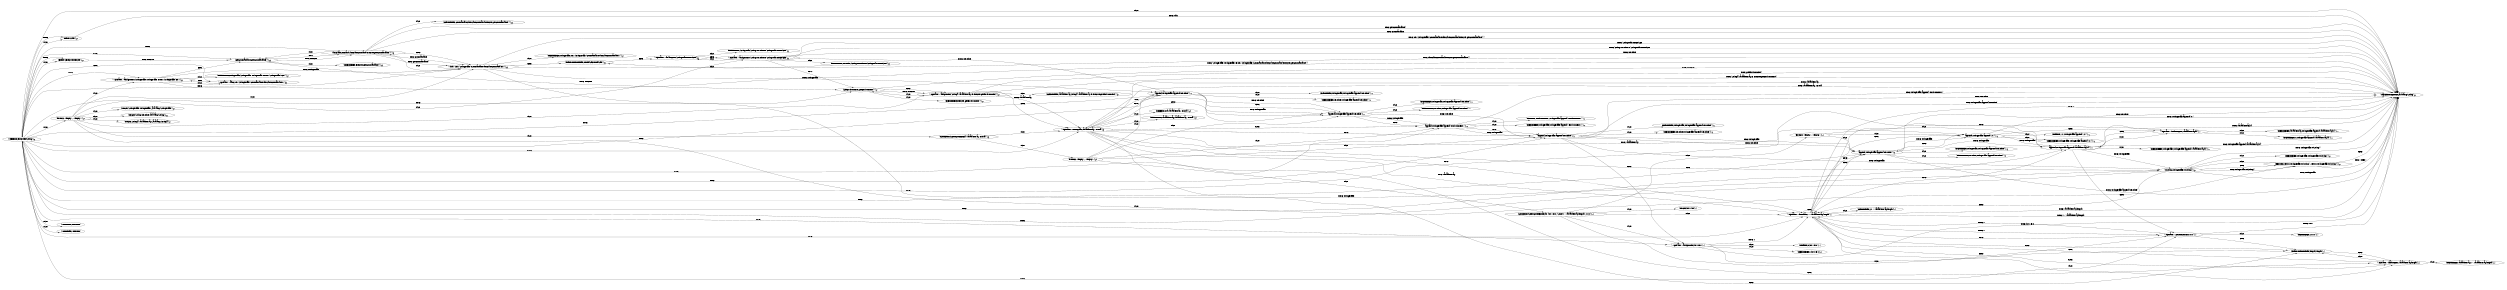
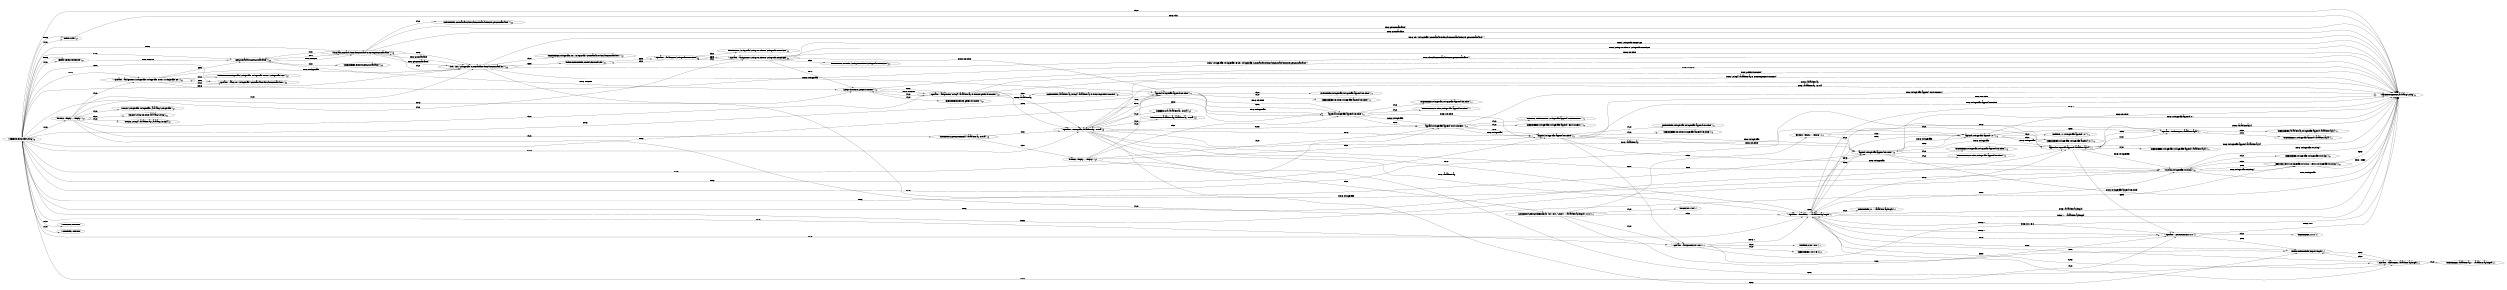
edge "(IDENTIFIER,newLine,String newLine = StringUtils.LINE_SEP)" -> "(FIELD_IDENTIFIER,LINE_SEP,LINE_SEP)": now "(<operator>.fieldAccess,StringUtils.LINE_SEP)" -> "(FIELD_IDENTIFIER,LINE_SEP,LINE_SEP)"
edge "(toString,stringBuffer.toString())" -> "(<operator>.lessThan,z < variableArray.length)": reversed
